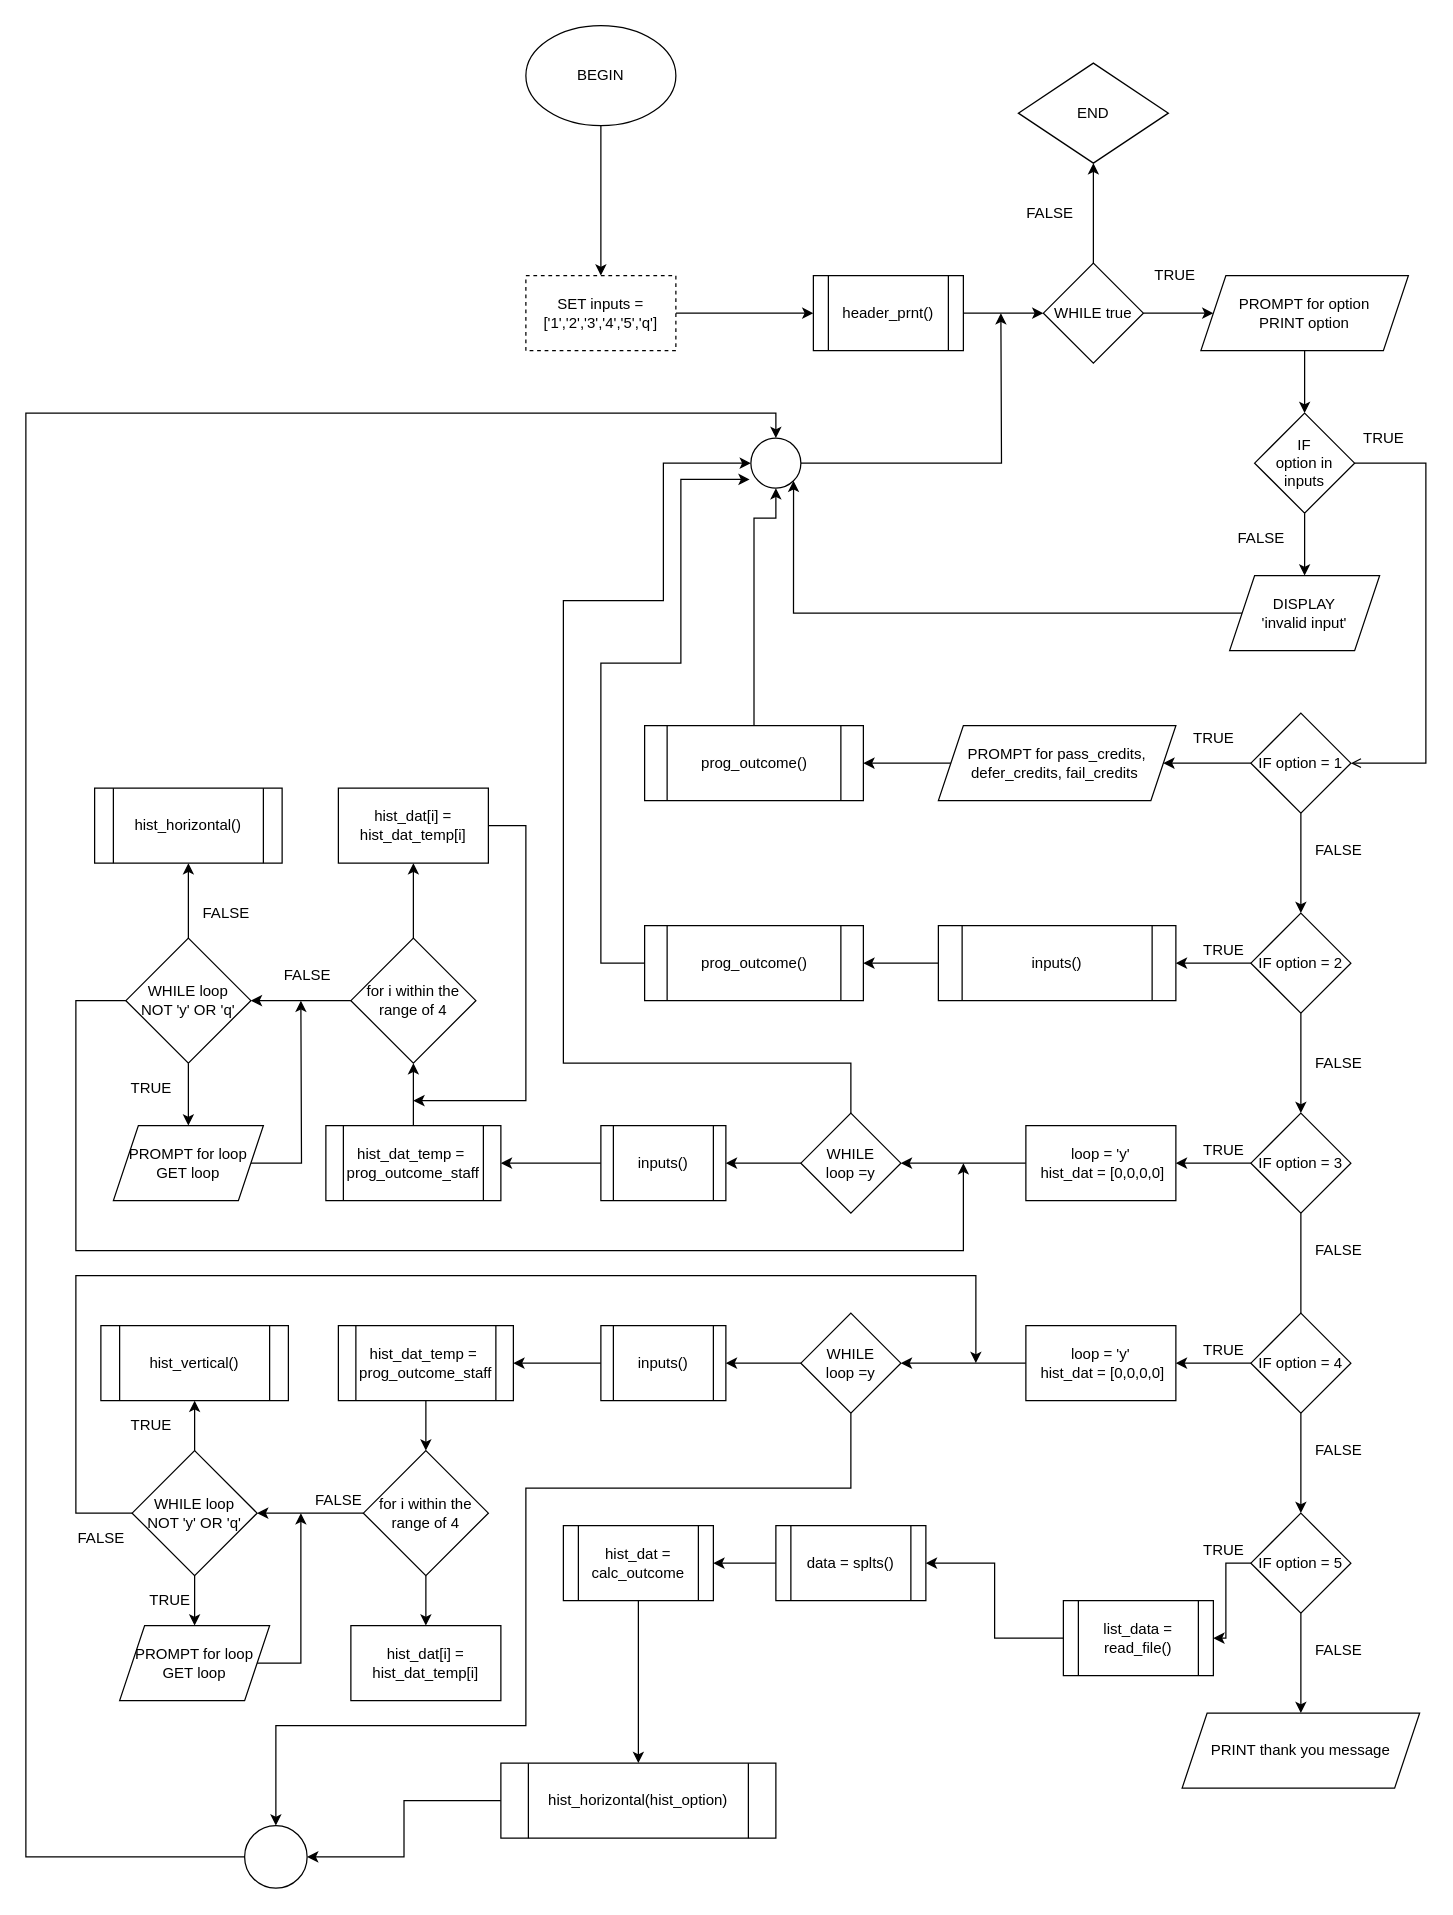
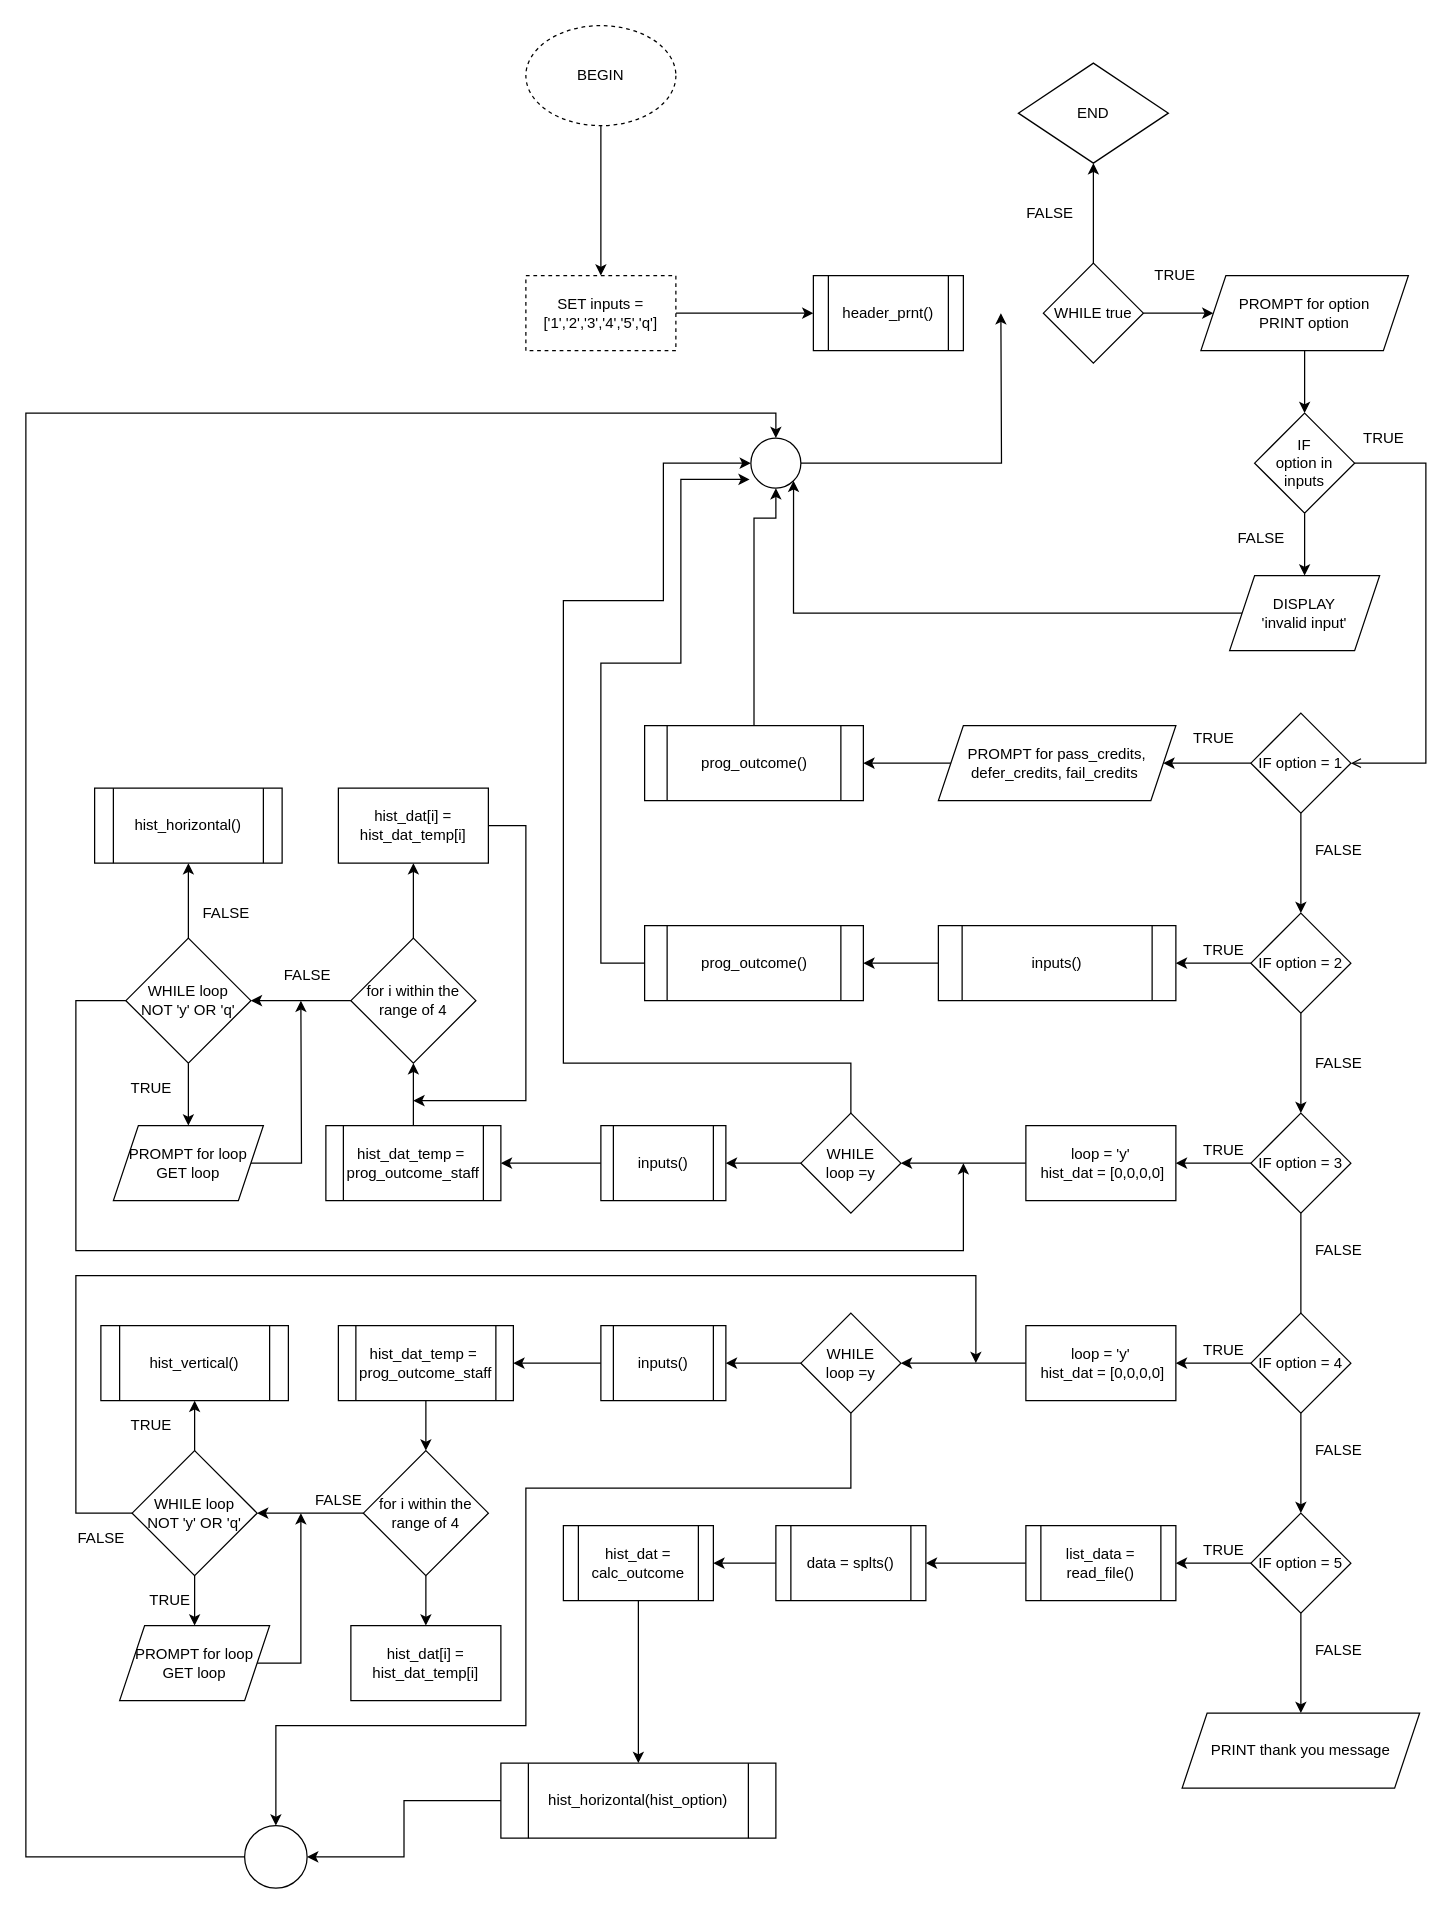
node "BEGIN": style solid -> dashed
edge "header_prnt()" -> "WHILE true": removed
node "list_data = read_file()": moved (1138, 1638) -> (1101, 1563)
